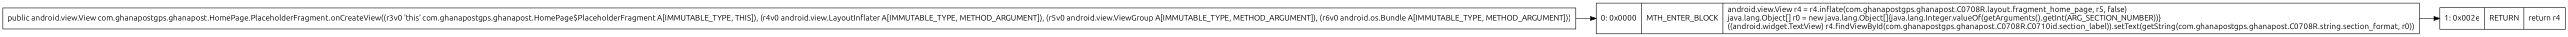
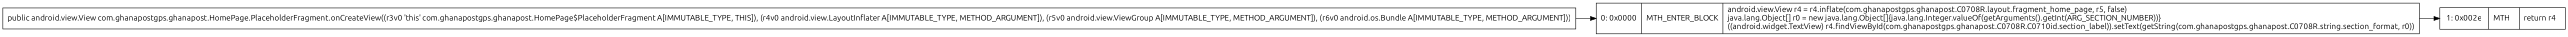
node "1: 0x002e": text "RETURN" -> "MTH"
